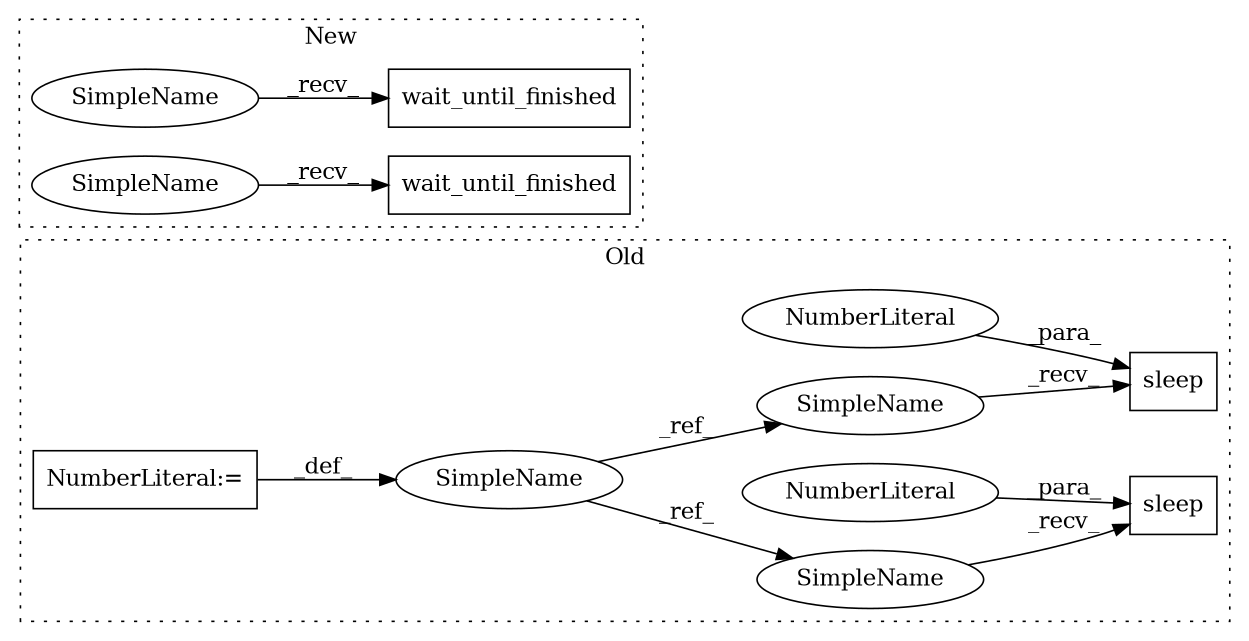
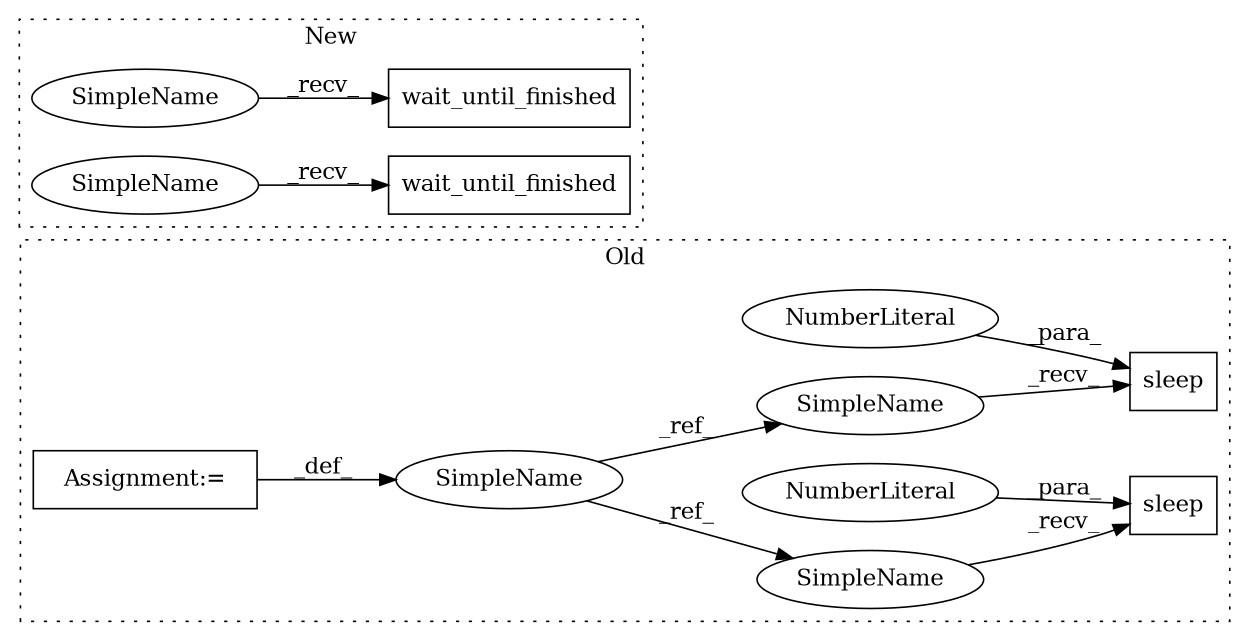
node "NumberLiteral:=": label "NumberLiteral:=" -> "Assignment:="
